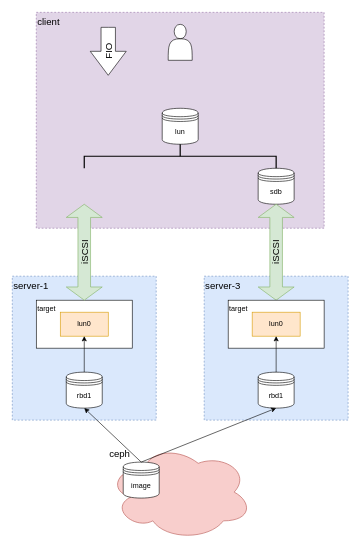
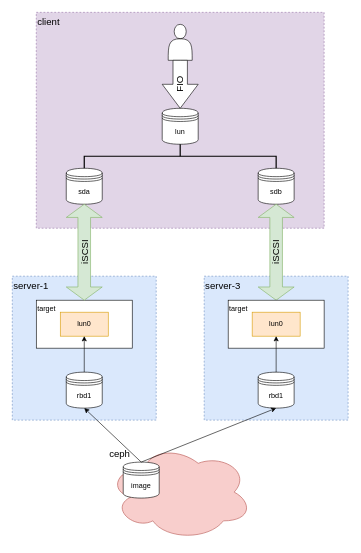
node "FIO": moved (108, 51) -> (180, 84)
node "sda": added
